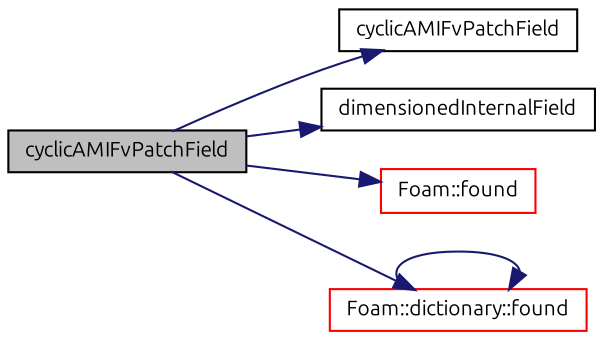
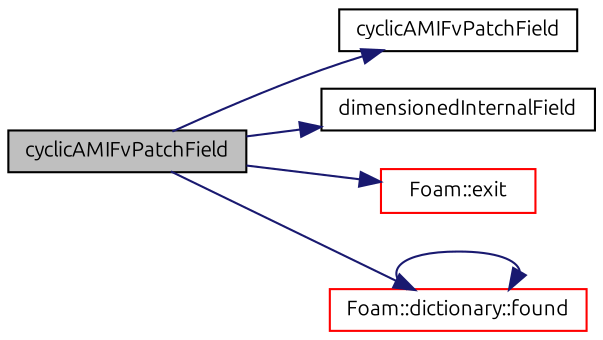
node "Foam::found": label "Foam::found" -> "Foam::exit"
